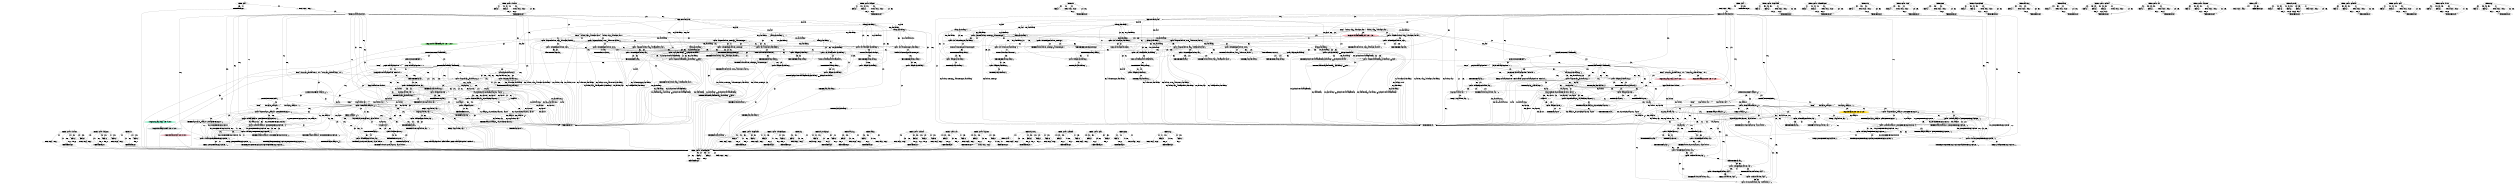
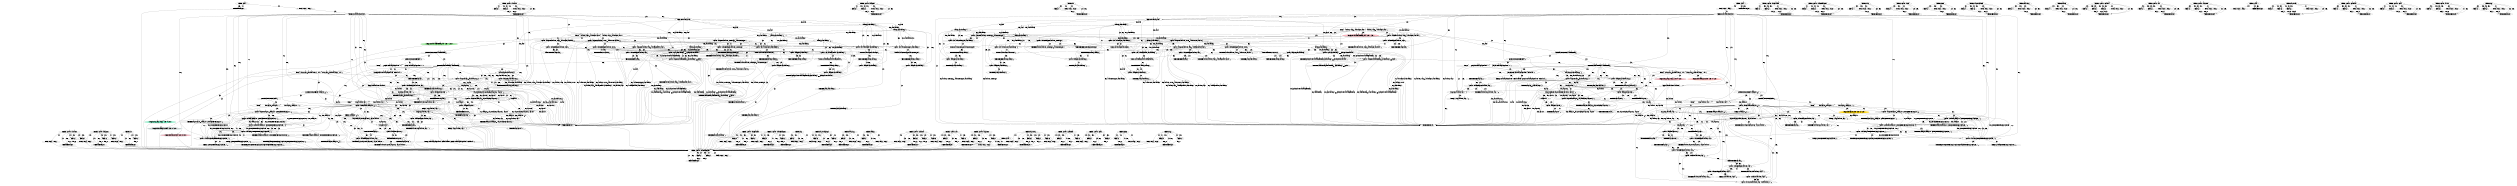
node "(PARAM,p4)": removed
edge "(<operator>.indirectIndexAccess,attributes->tags[0])" -> "(<operator>.sizeOf,sizeof(attributes->tags[0]))": now "(<operator>.indirectIndexAccess,attributes->tags[0])" -> "(IDENTIFIER,attributes,sizeof(attributes->tags))"
